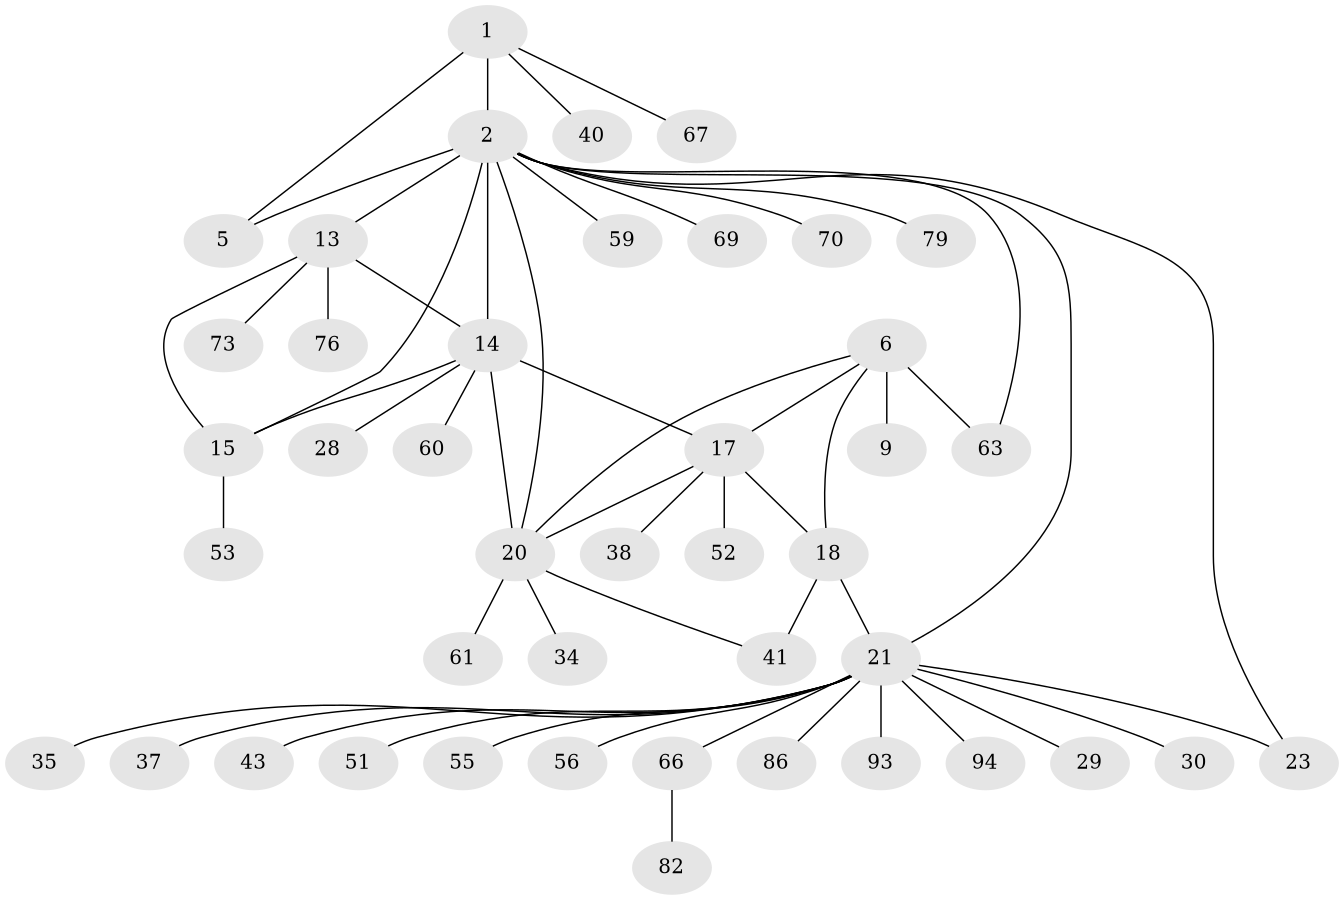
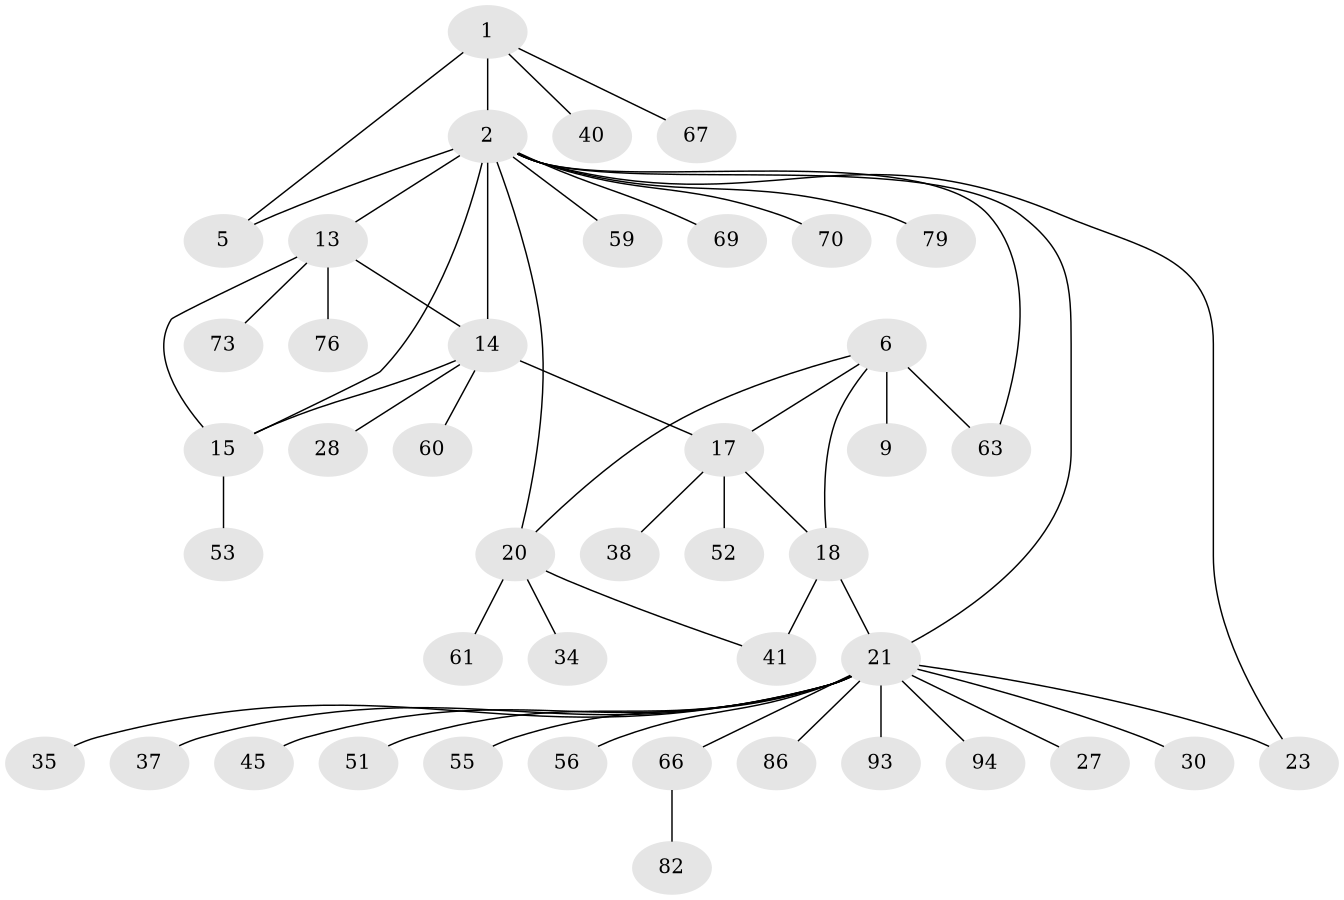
edge "14" -- "20": removed
edge "17" -- "20": removed
node "43": label "43" -> "45"
node "29": label "29" -> "27"
